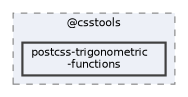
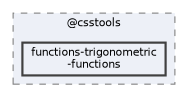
node "postcss-trigonometric -functions": label "postcss-trigonometric -functions" -> "functions-trigonometric -functions"
